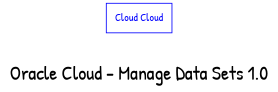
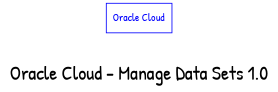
node "Cloud Cloud": label "Cloud Cloud" -> "Oracle Cloud"
